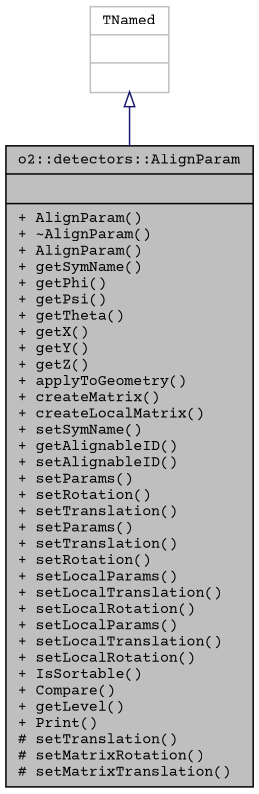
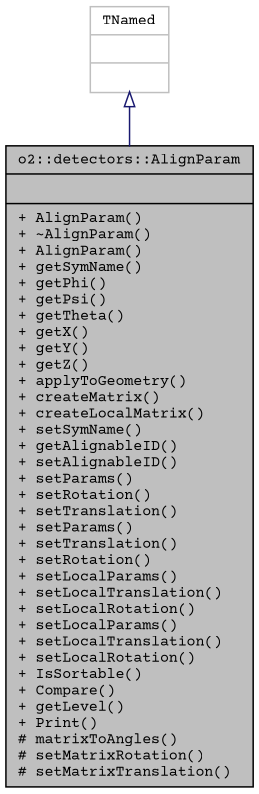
node "o2::detectors::AlignParam": text "# setTranslation()" -> "# matrixToAngles()"
